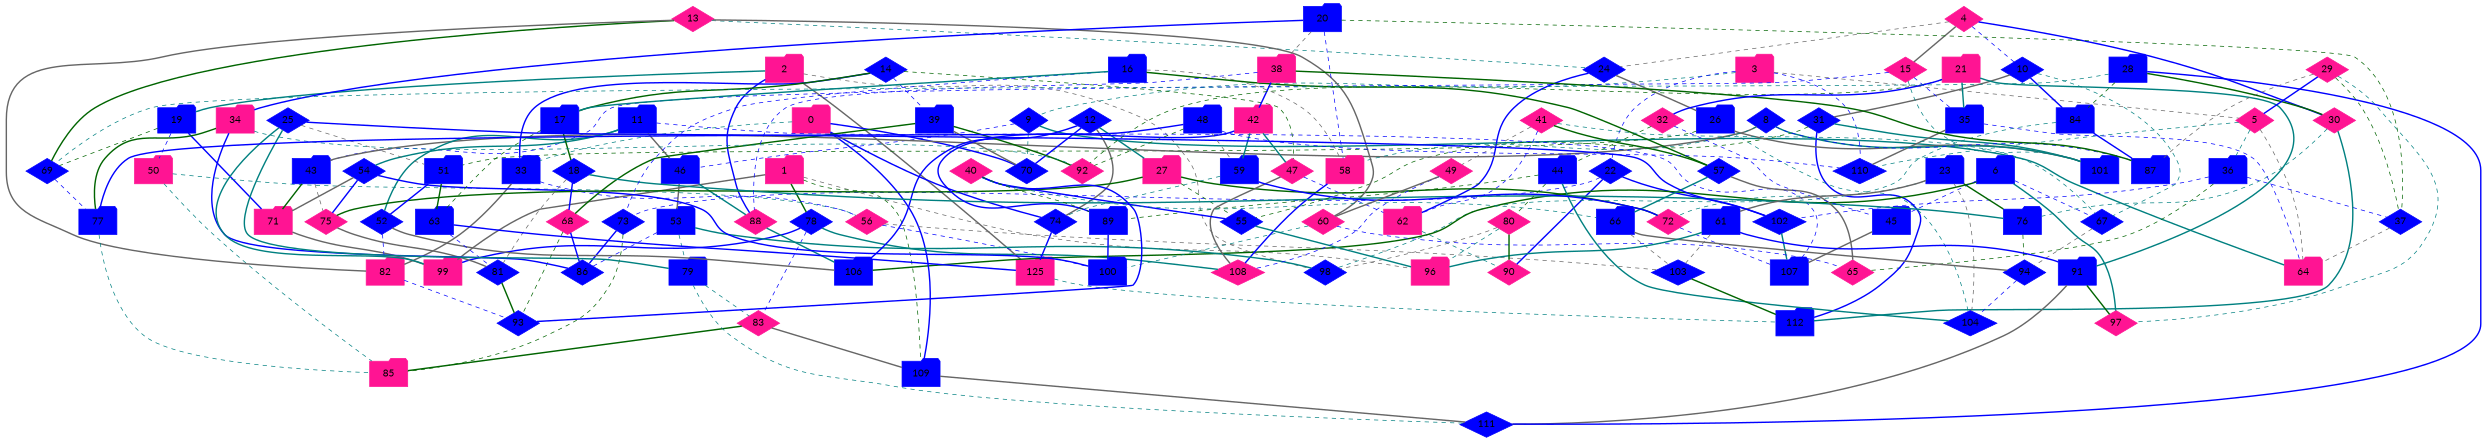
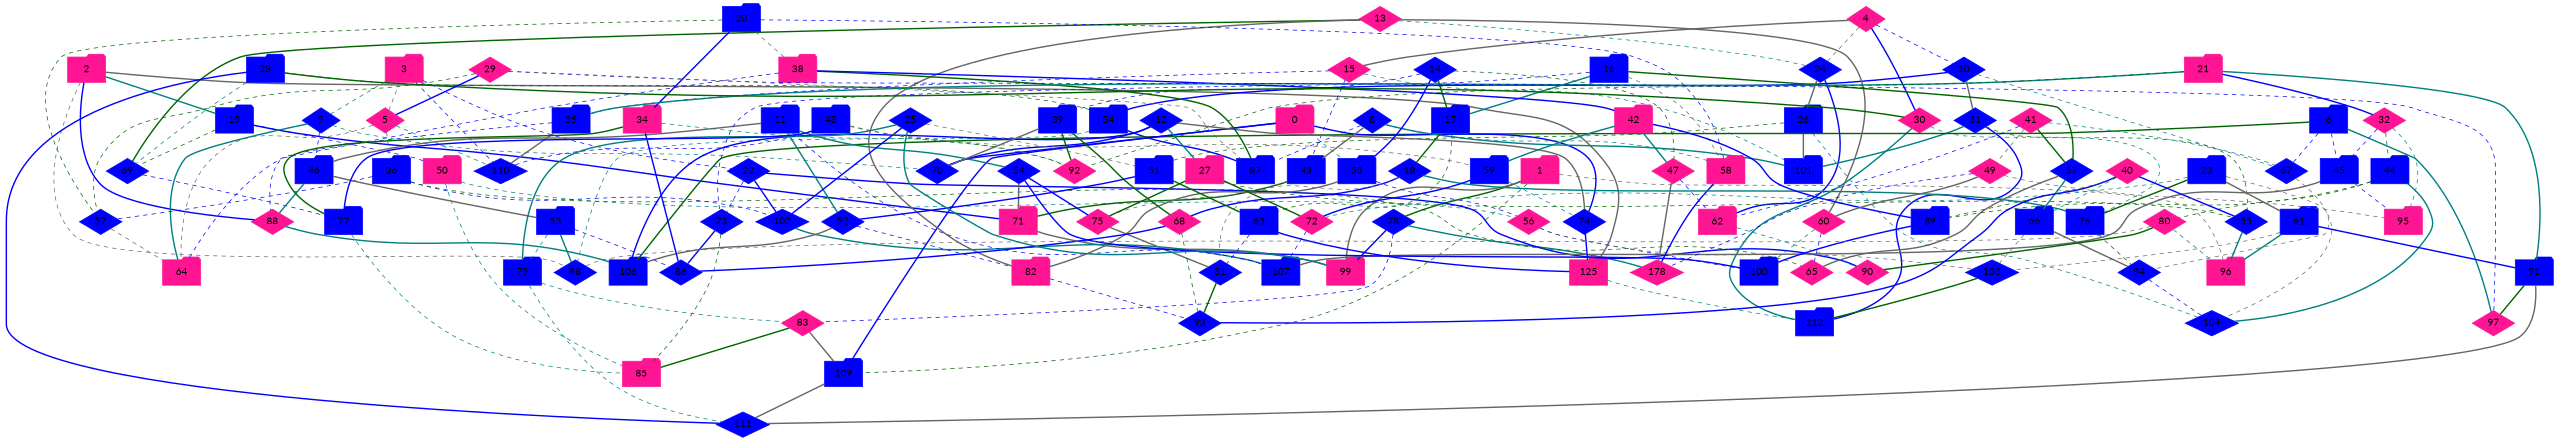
node "95": added
edge "29" -- "97": color teal -> blue
node "108": label "108" -> "178"
